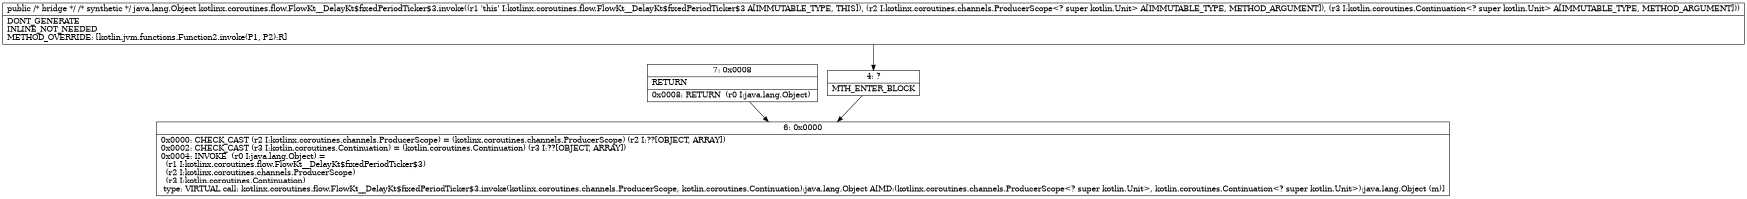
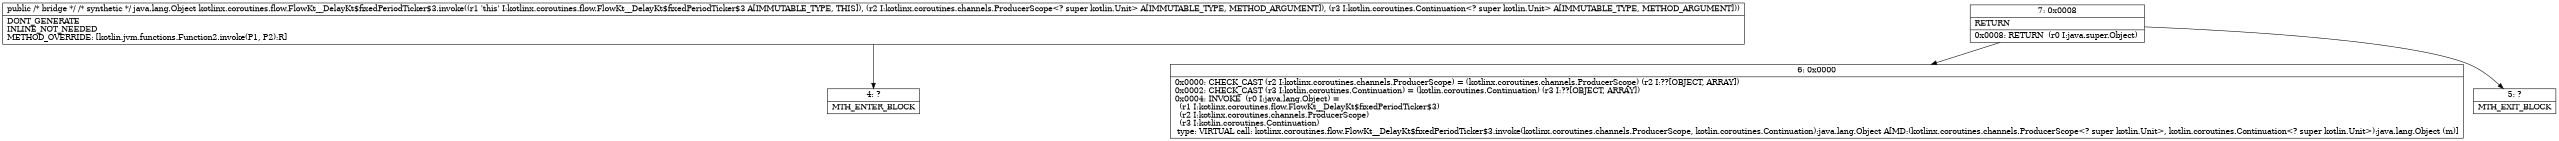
node "7: 0x0008": text "0x0008: RETURN  (r0 I:java.lang.Object)" -> "0x0008: RETURN  (r0 I:java.super.Object)"
node "5: ?": added
edge "4: ?" -> "6: 0x0000": removed
